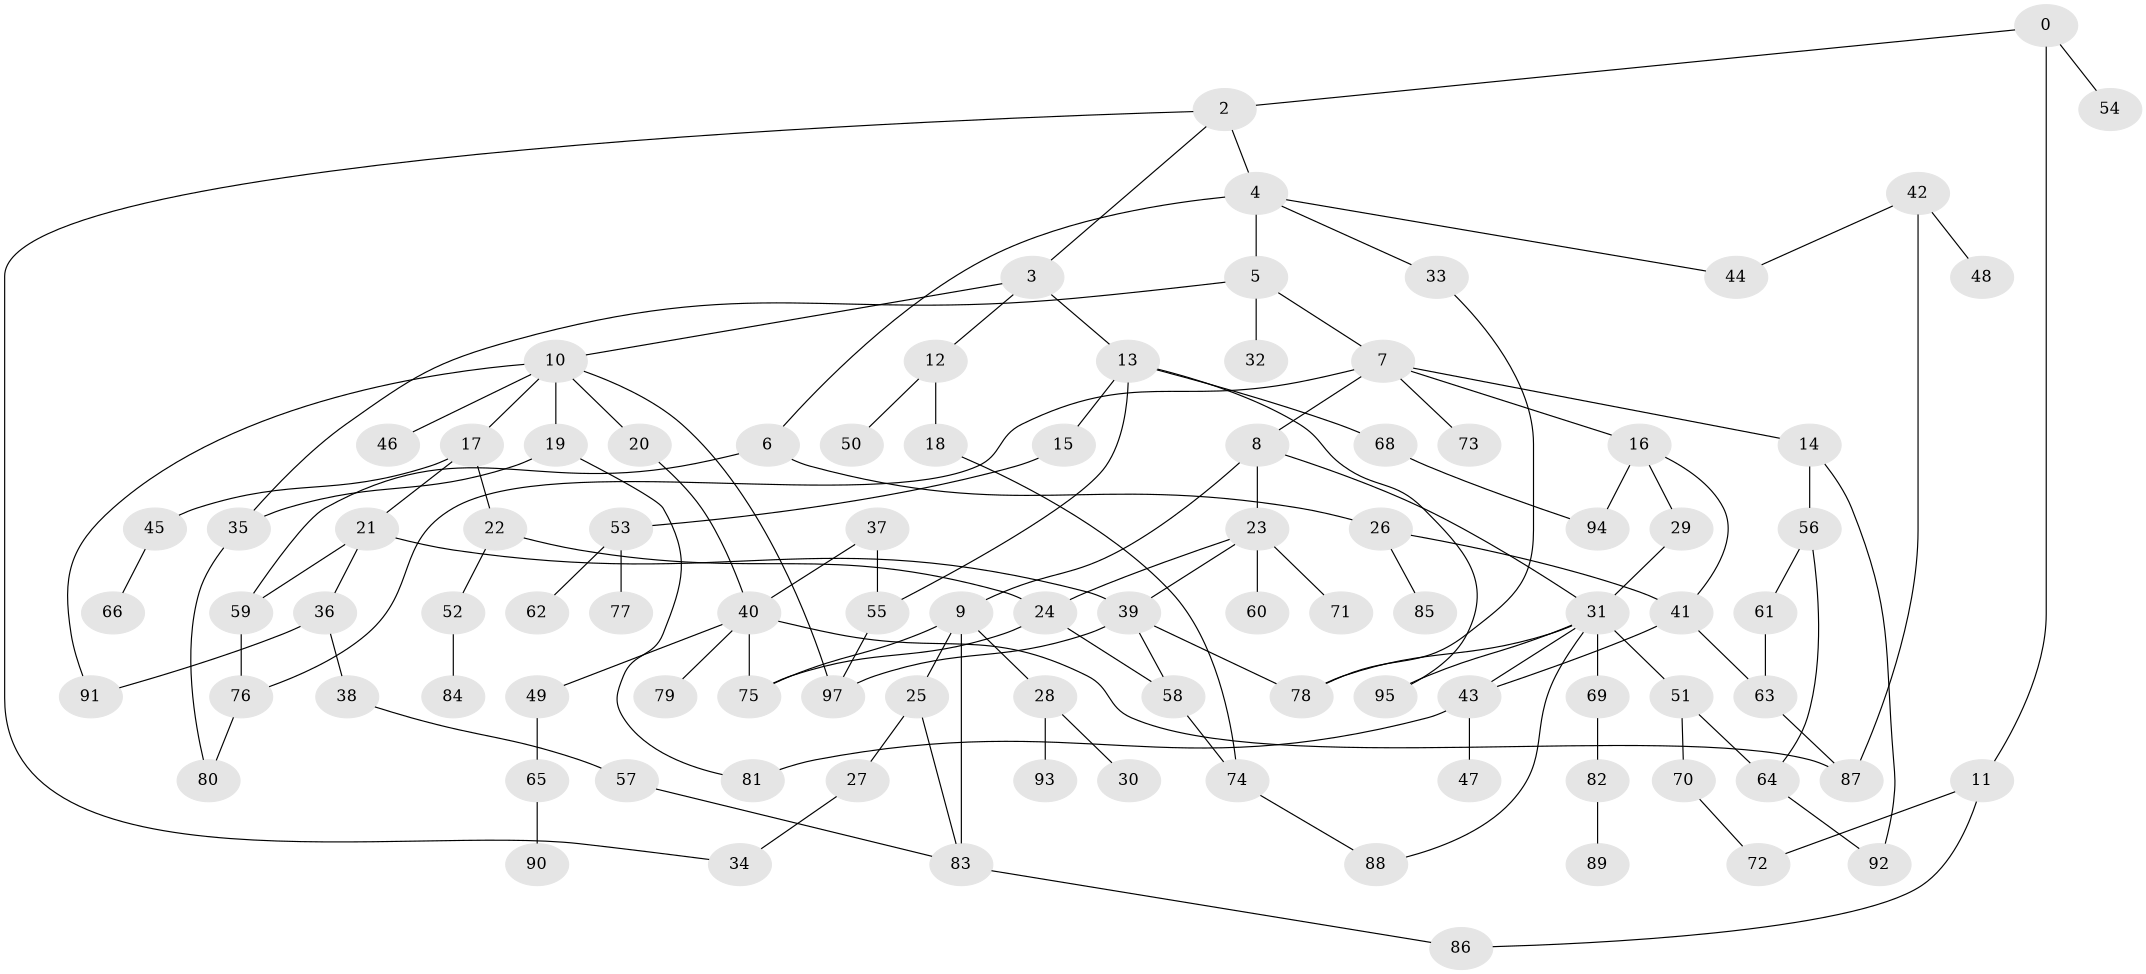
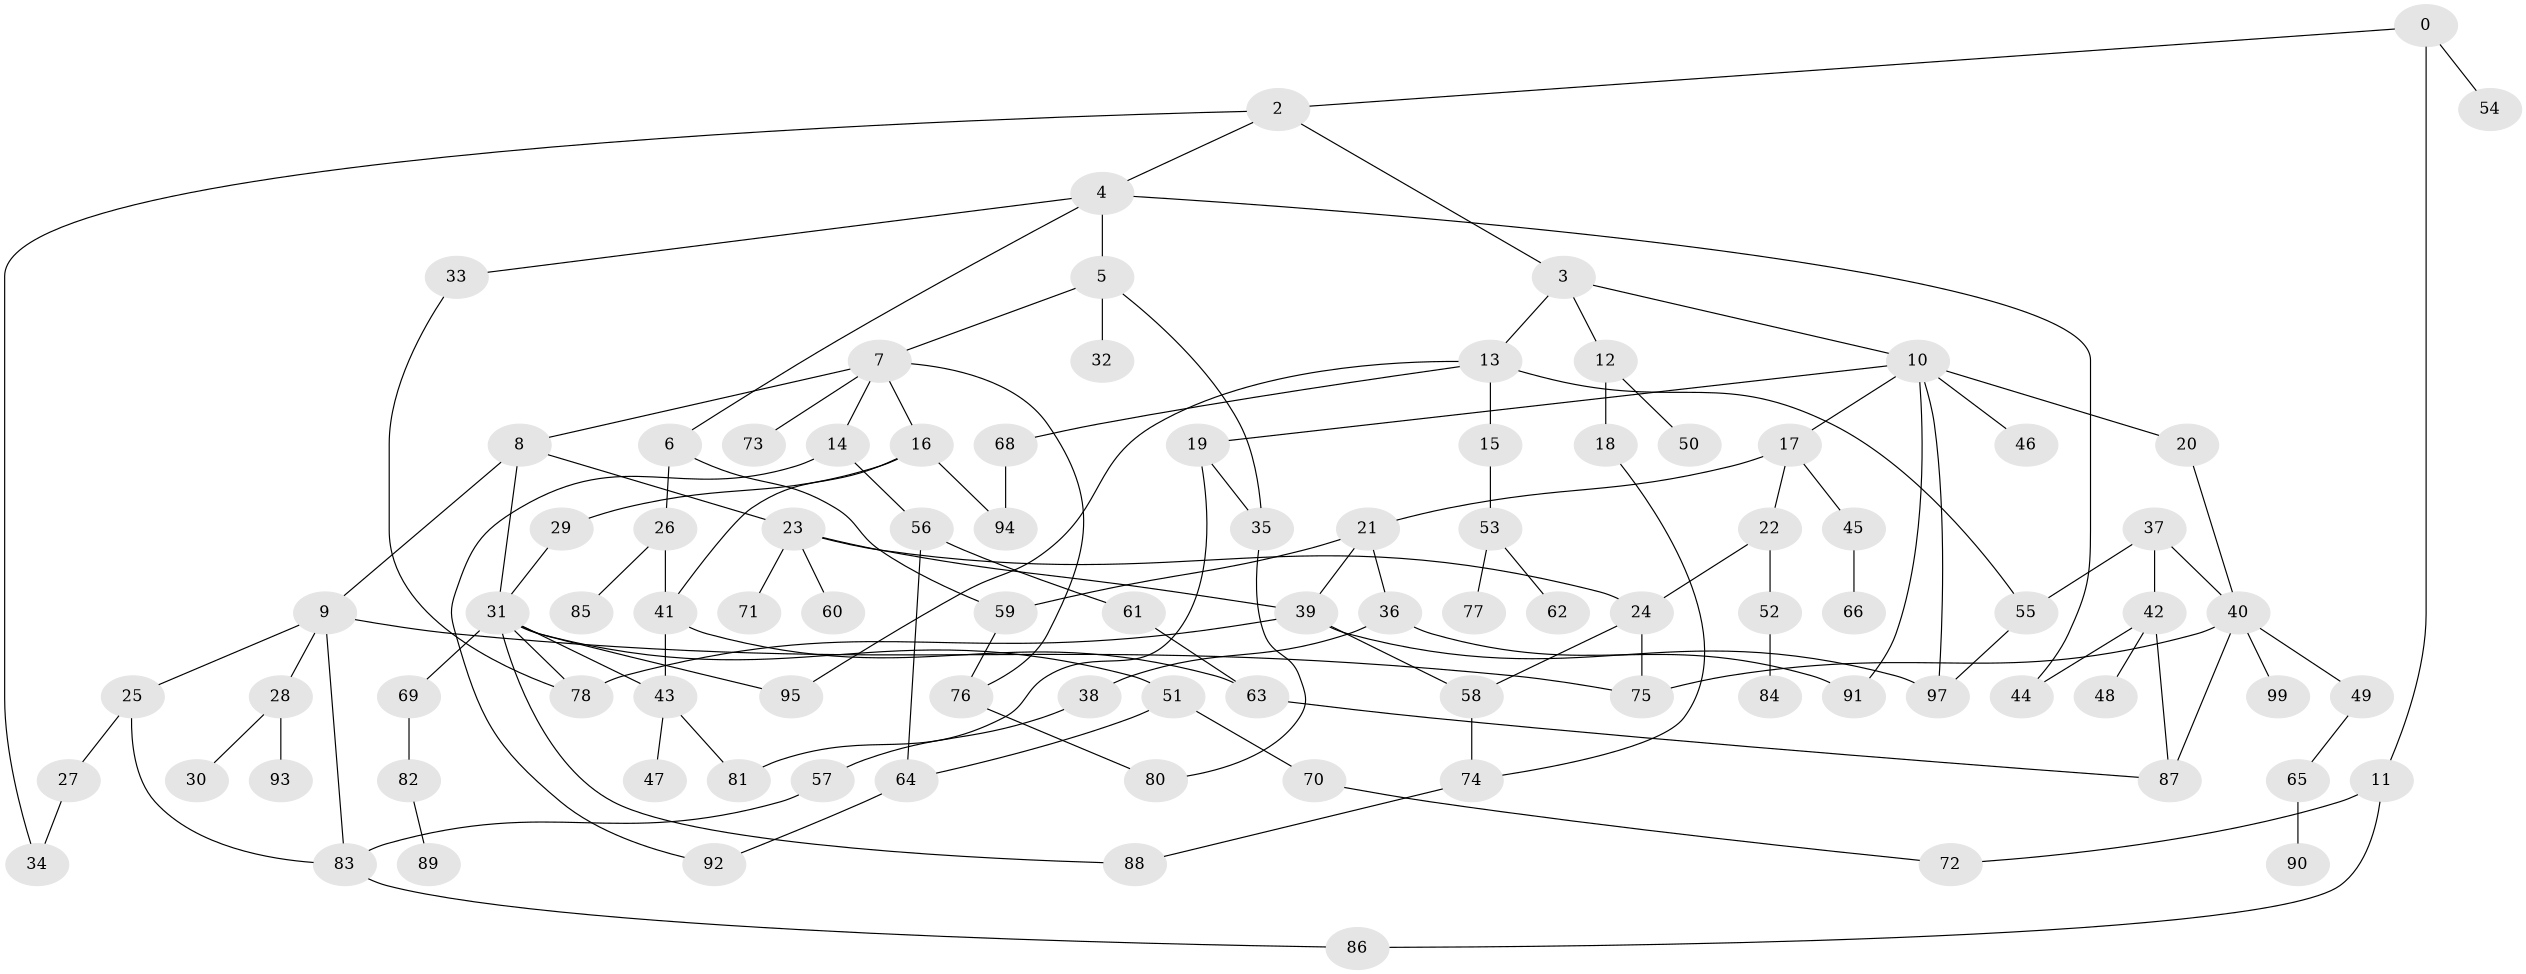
edge "37" -- "42": added
node "79": label "79" -> "99"
